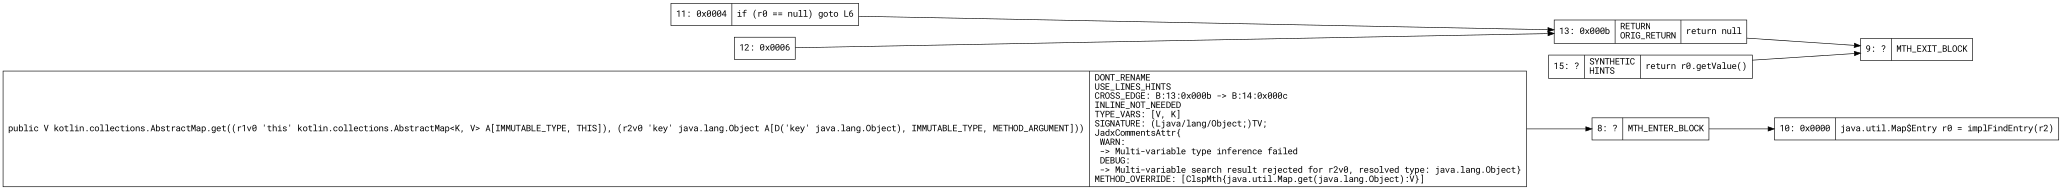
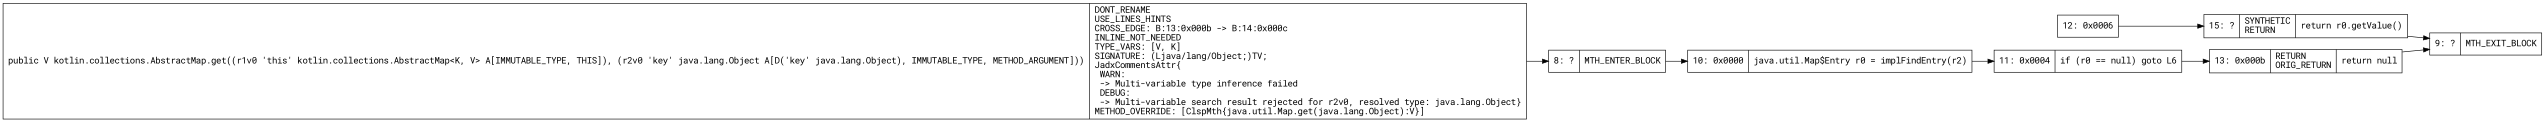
edge "12: 0x0006" -> "13: 0x000b": now "12: 0x0006" -> "15: ?"
edge "10: 0x0000" -> "11: 0x0004": added
node "15: ?": text "HINTS" -> "RETURN"
